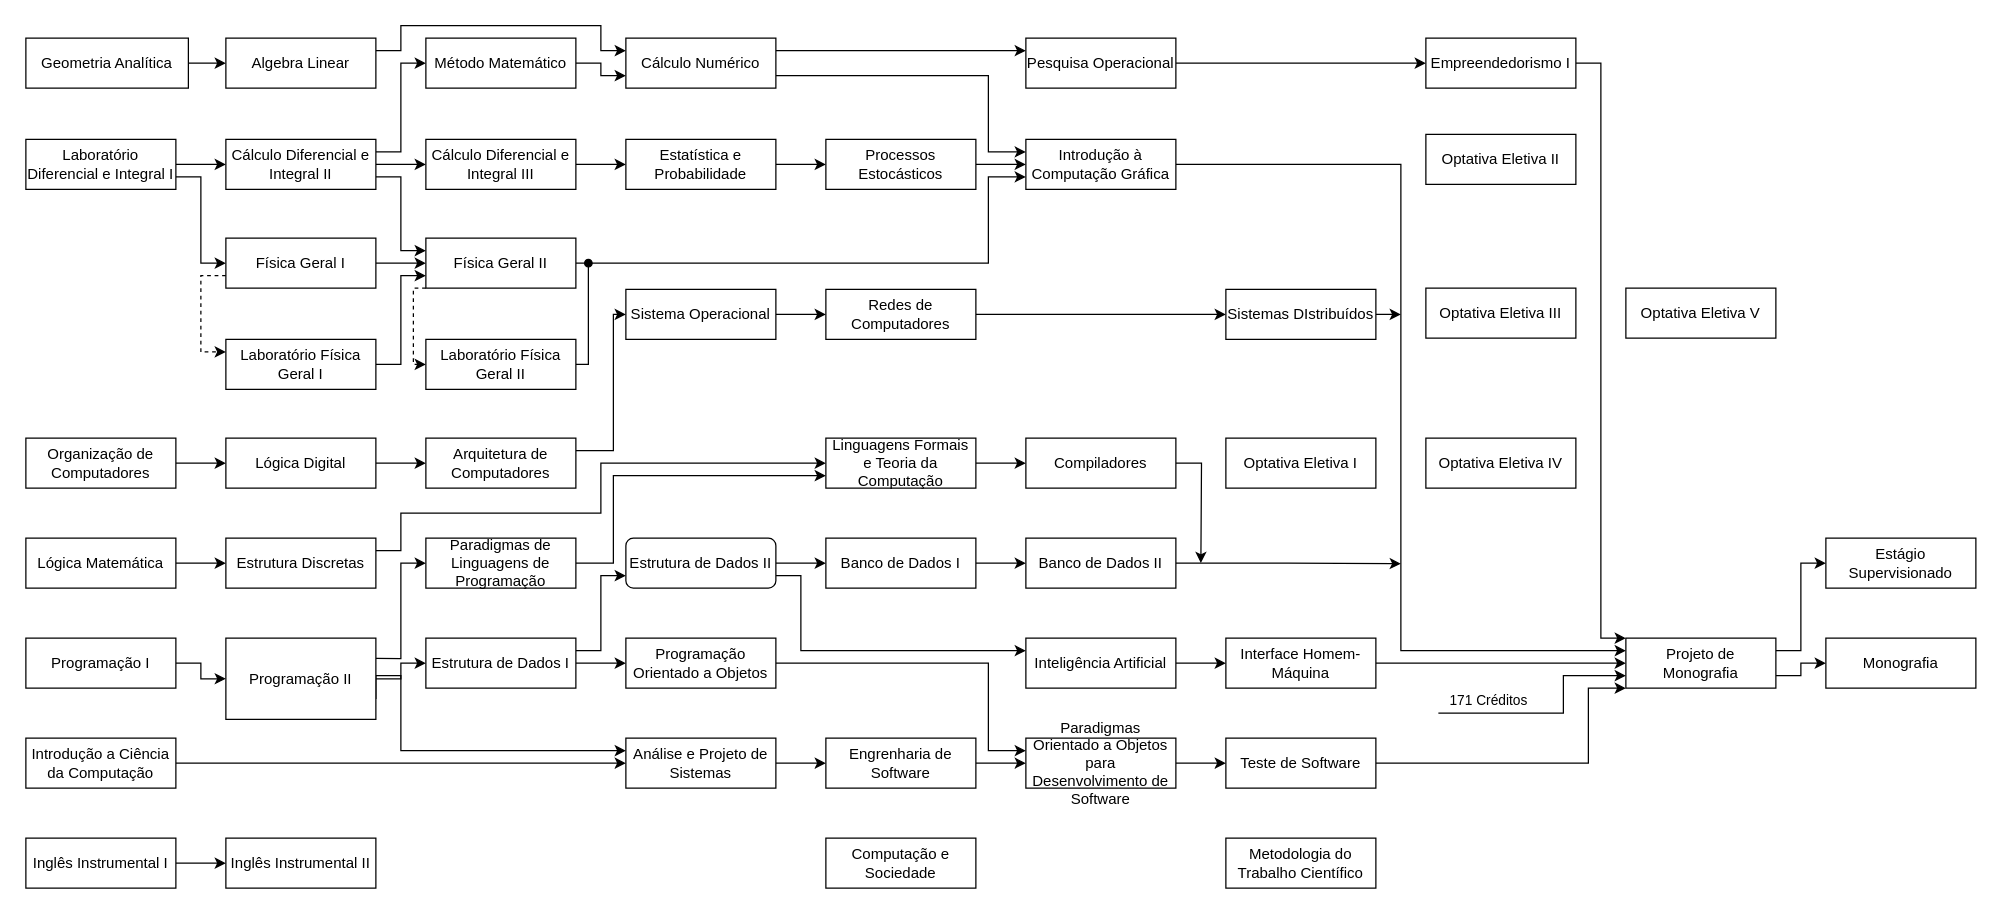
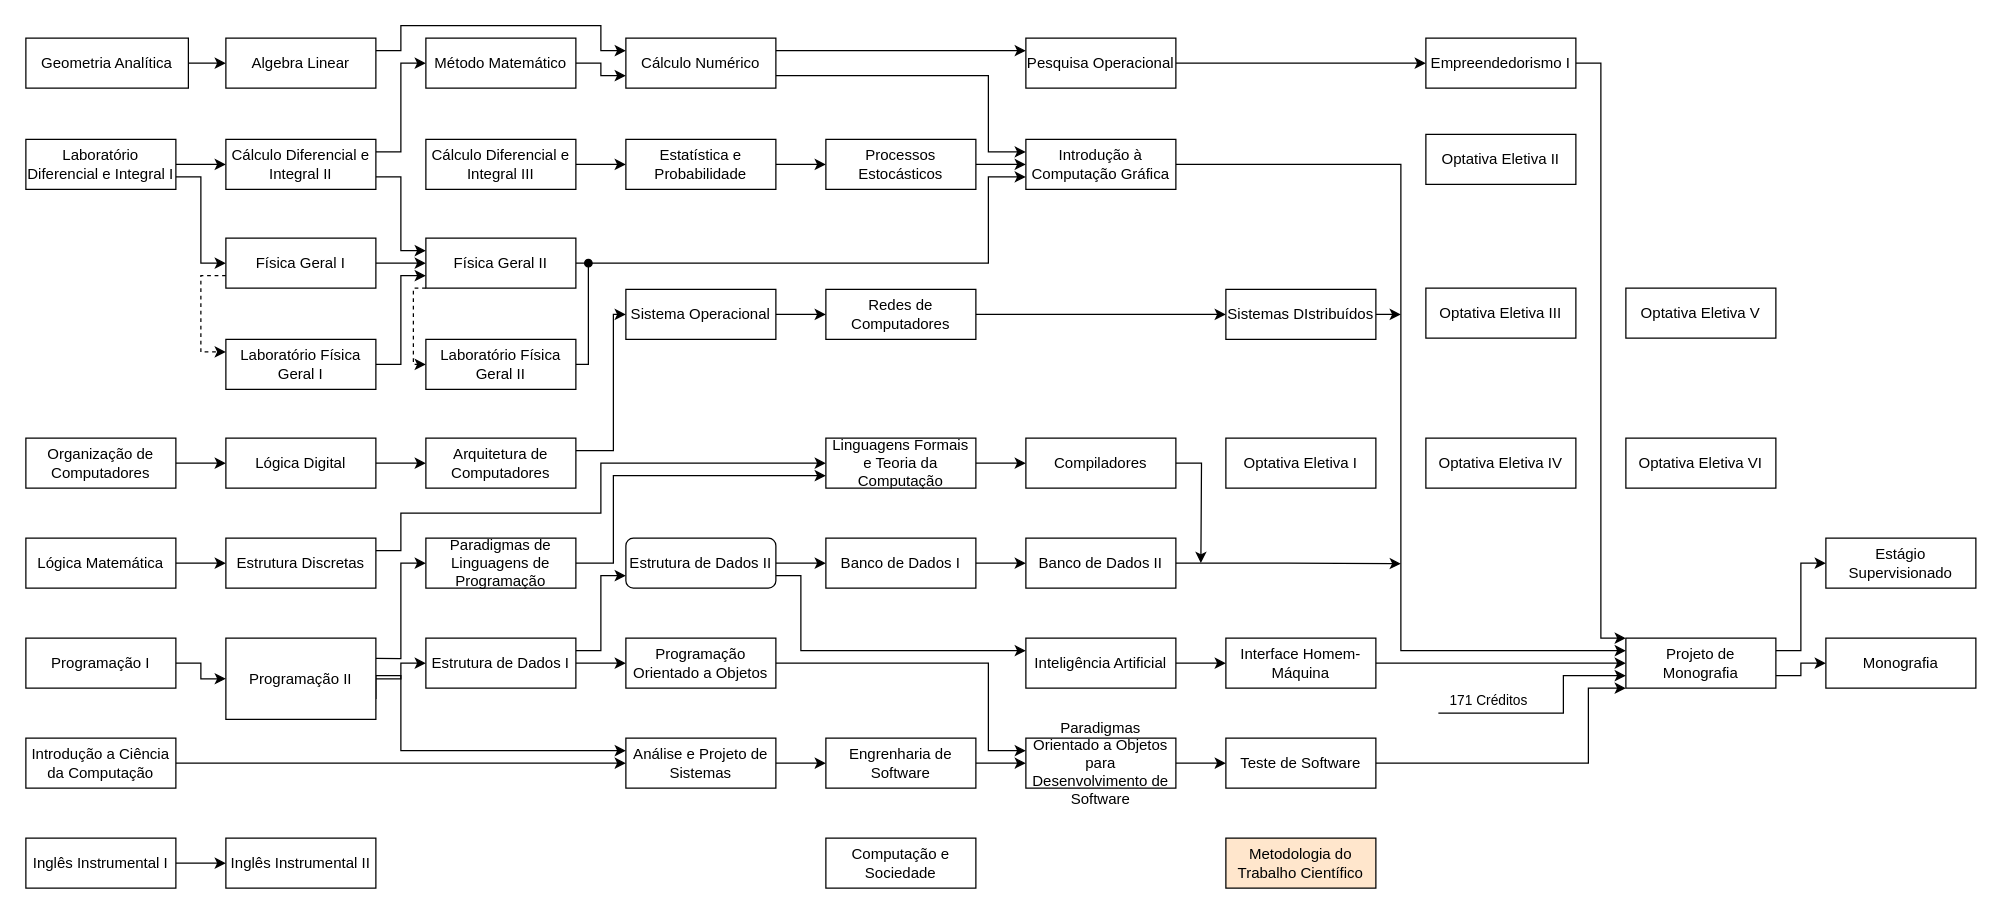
edge "Cálculo Diferencial e Integral II" -> "Cálculo Diferencial e Integral III": removed
node "Optativa Eletiva VI": added
node "Metodologia do Trabalho Científico": fillcolor #ffffff -> #ffe6cc
